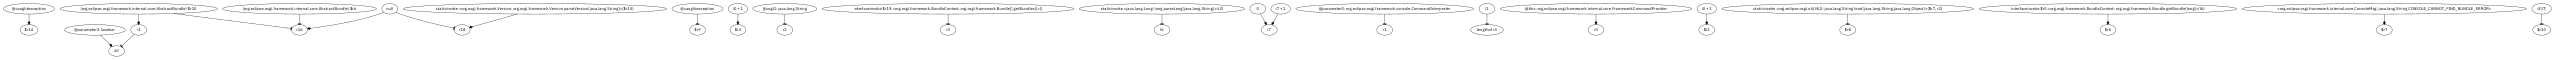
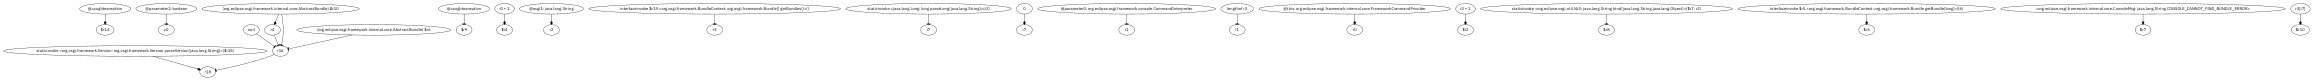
node "i7 + 1": removed
edge "@osgi1: java.lang.String" -> "r2": arrowhead tee -> diamond
edge "i1" -> "lengthof r3": reversed
edge "r3[i7]" -> "$r10": arrowhead tee -> diamond
edge "null" -> "r18": now "r16" -> "r18"
edge "null" -> "r16": arrowhead diamond -> tee
node "l6": label "l6" -> "l7"
edge "@parameter2: boolean" -> "z0": arrowhead diamond -> tee
edge "r4" -> "z0": now "r4" -> "r16"
